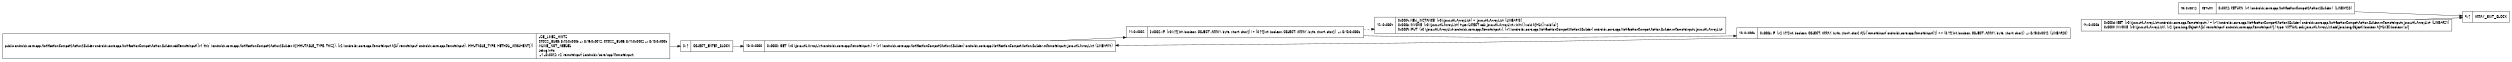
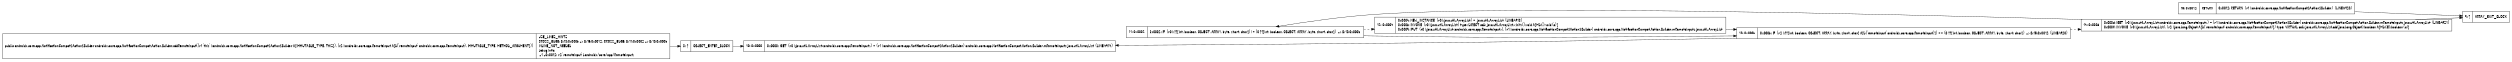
edge "12: 0x0004" -> "13: 0x000b": added
edge "13: 0x000b" -> "14: 0x000d": added
edge "10: 0x0000" -> "11: 0x0002": now "14: 0x000d" -> "11: 0x0002"
